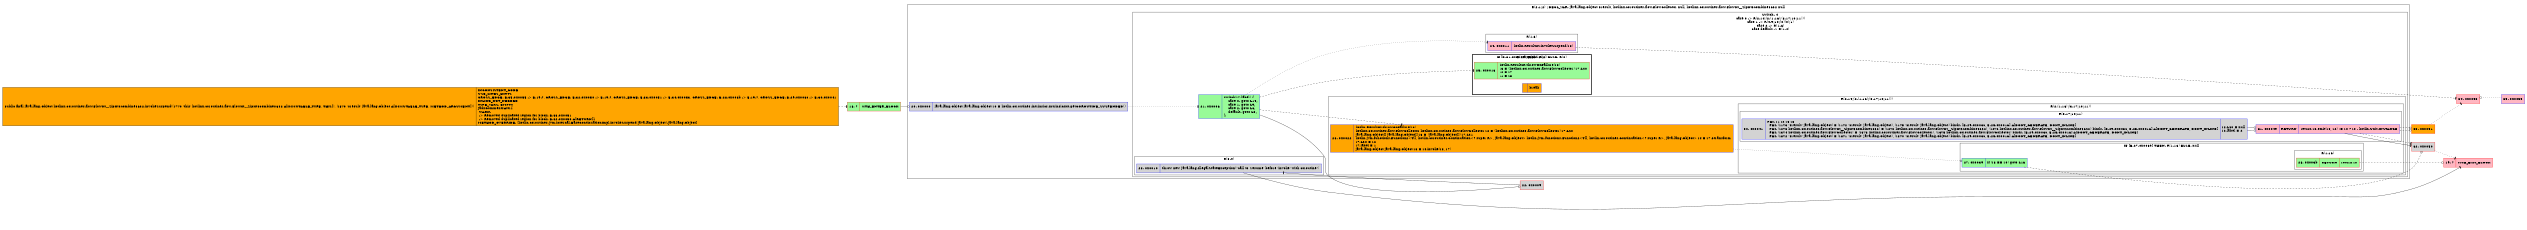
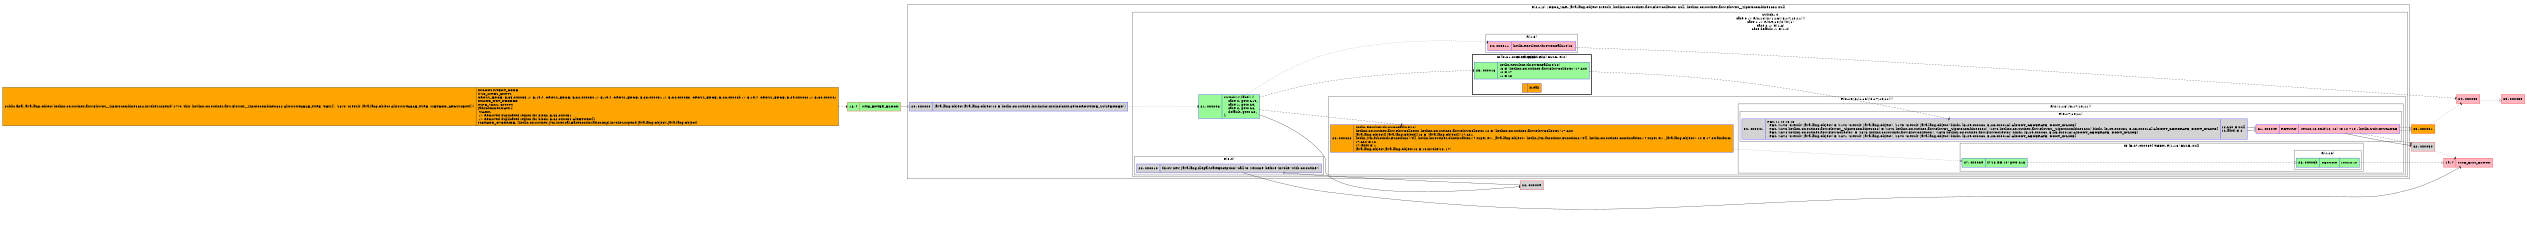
node "24: 0x0011": text "kotlin.ResultKt.invokeSuspend(r8)" -> "kotlin.ResultKt.throwOnFailure(r8)"
node "25: 0x0016": color red -> blue
edge "25: 0x0016" -> "30: 0x0041": added
edge "35: 0x0055" -> "34: 0x0053": reversed
node "35: 0x0055": color blue -> red
node "28: 0x003b": color red -> blue
edge "22: 0x0009" -> "23: 0x0010": arrowhead tee -> odot
edge "27: 0x0039" -> "32: 0x0050": now "27: 0x0039" -> "28: 0x003b"
edge "21: 0x0006" -> "22: 0x0009": arrowhead odot -> tee
